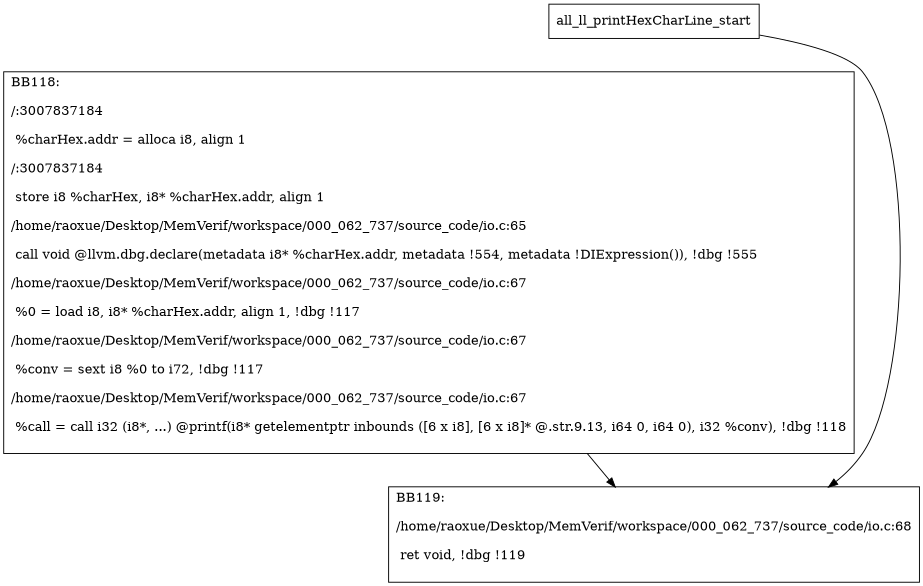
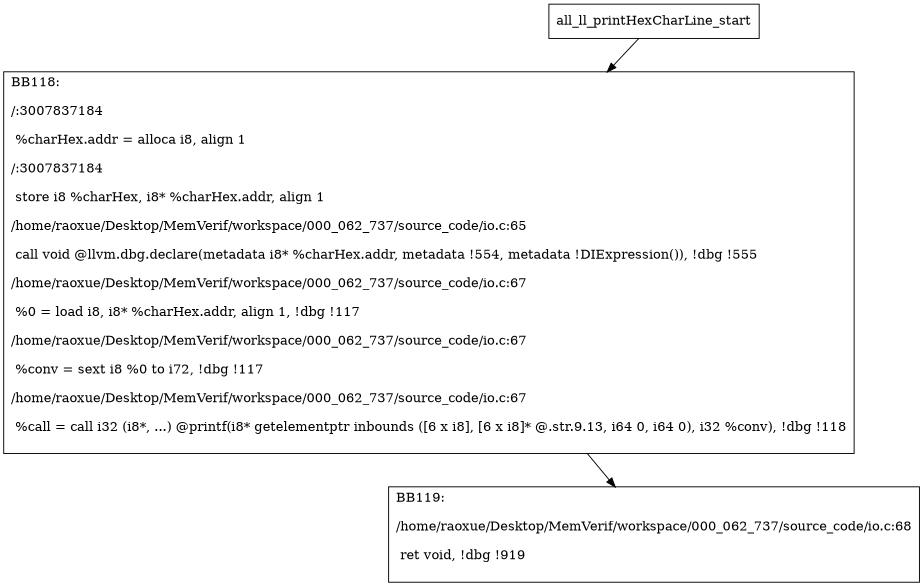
edge "all_ll_printHexCharLine_start" -> "BB119:": now "all_ll_printHexCharLine_start" -> "BB118:"
node "BB119:": text "ret void, !dbg !119" -> "ret void, !dbg !919"
